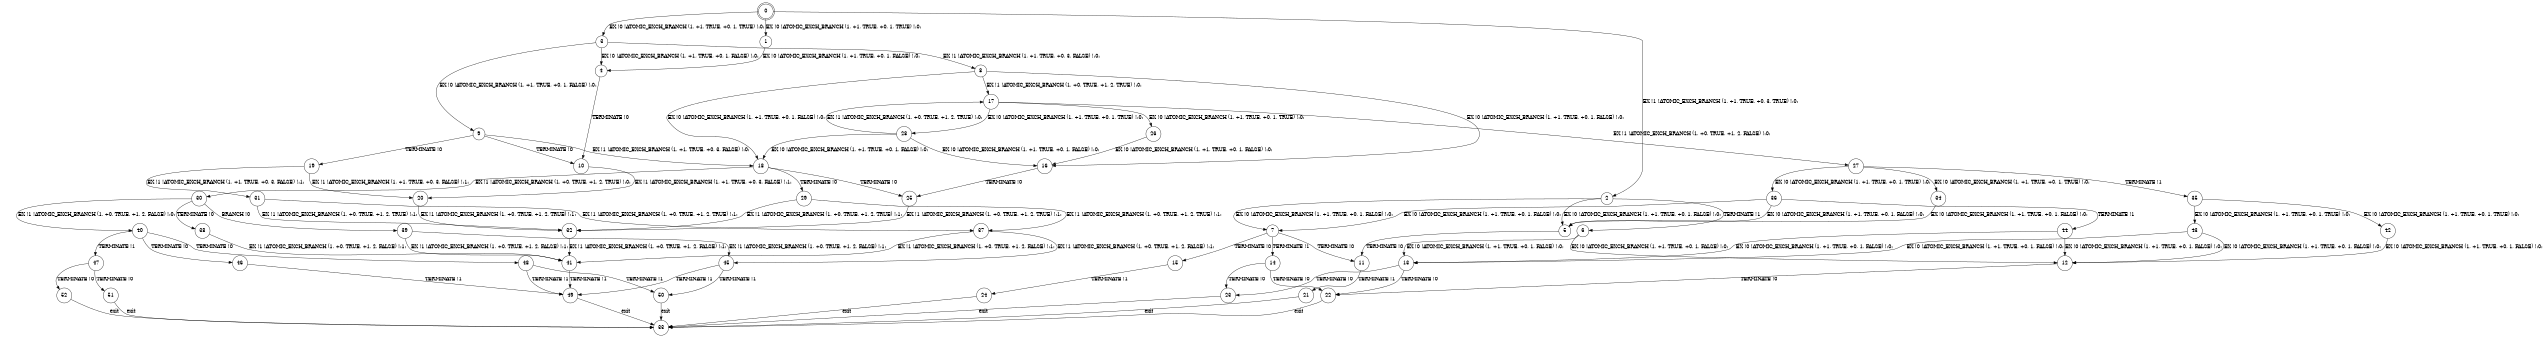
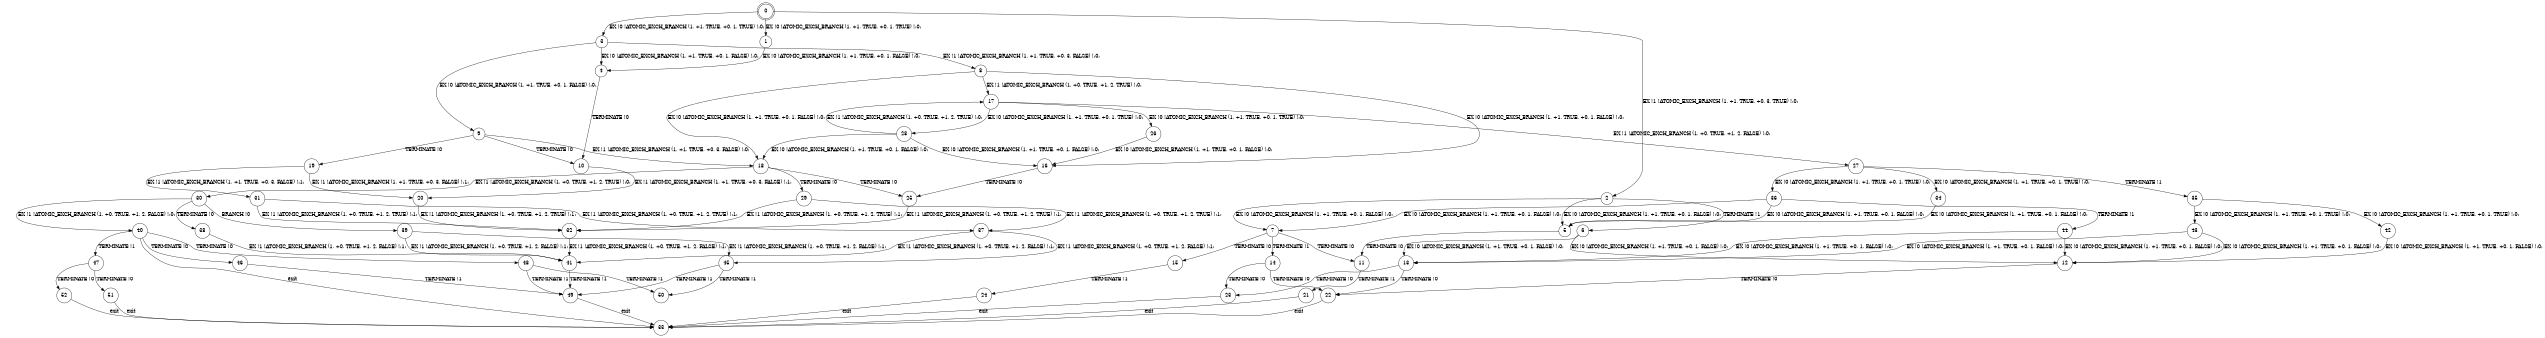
edge "50" -> "33": now "40" -> "33"
